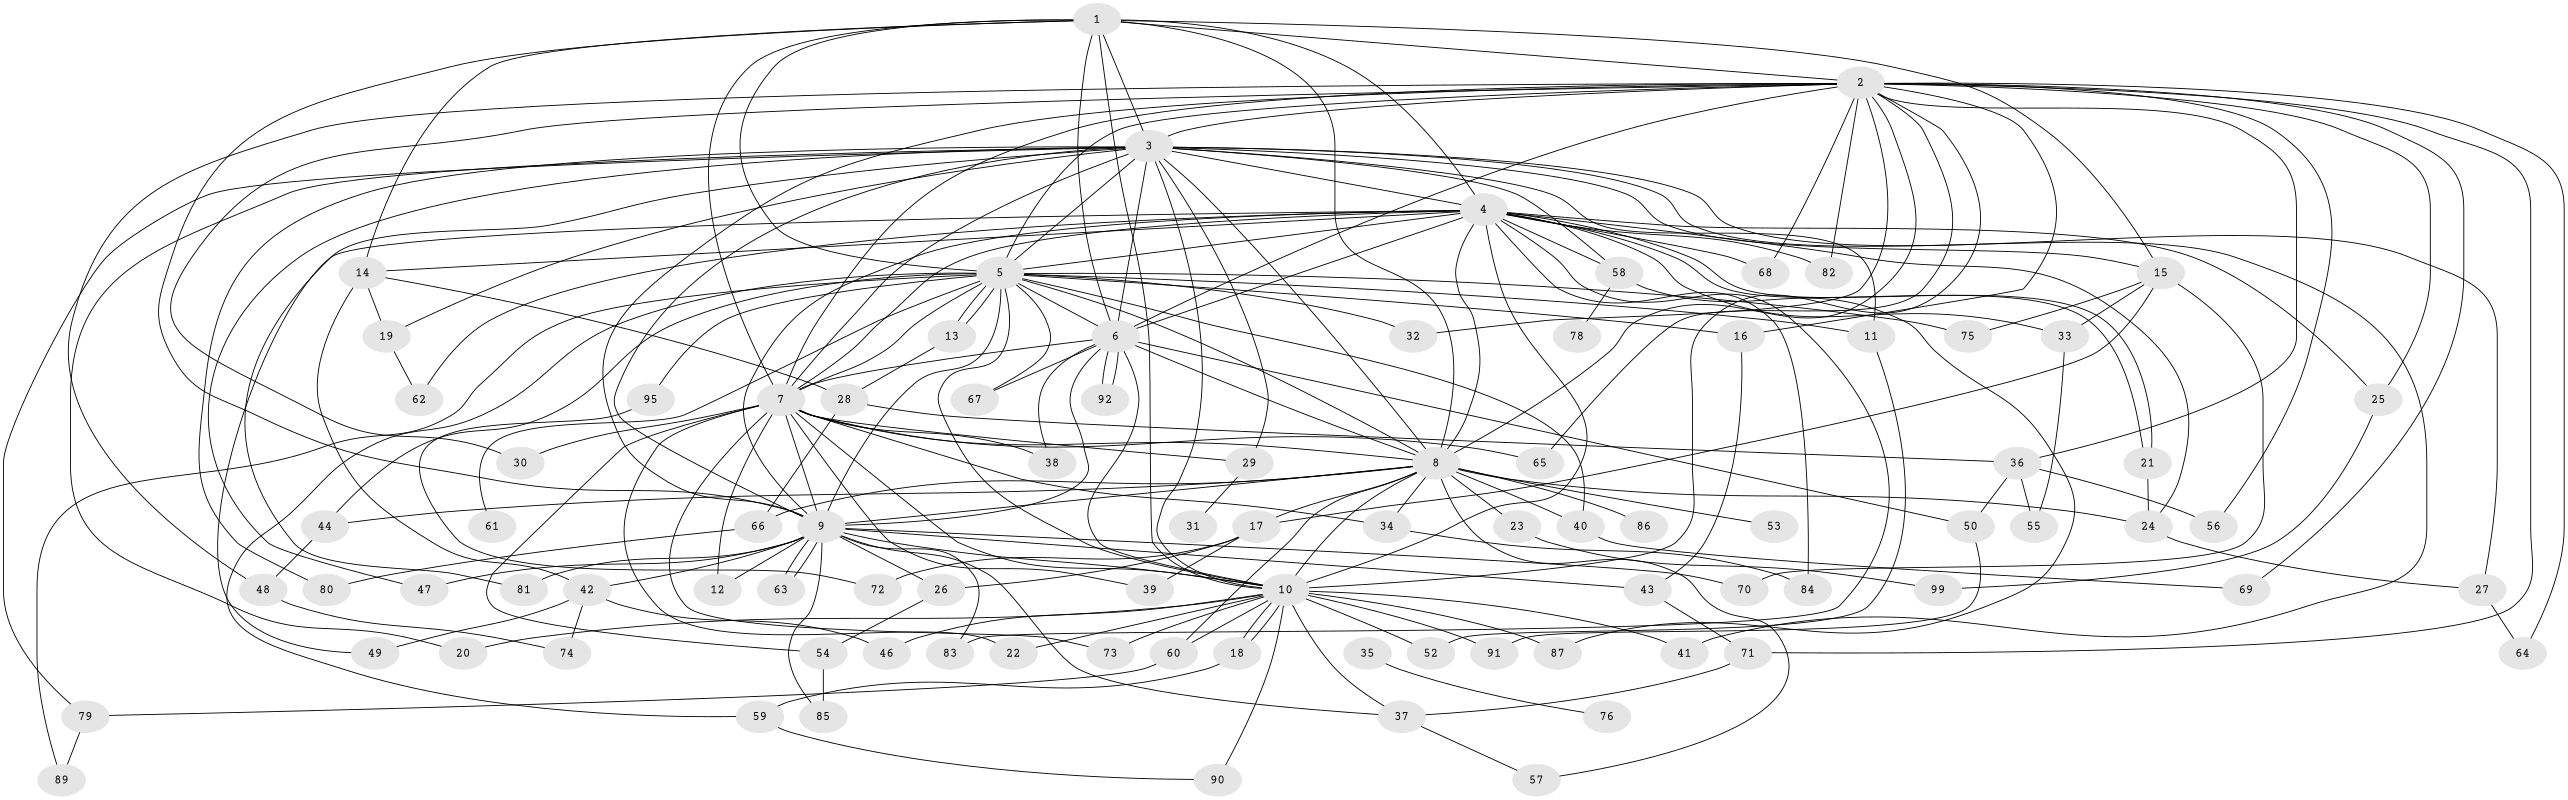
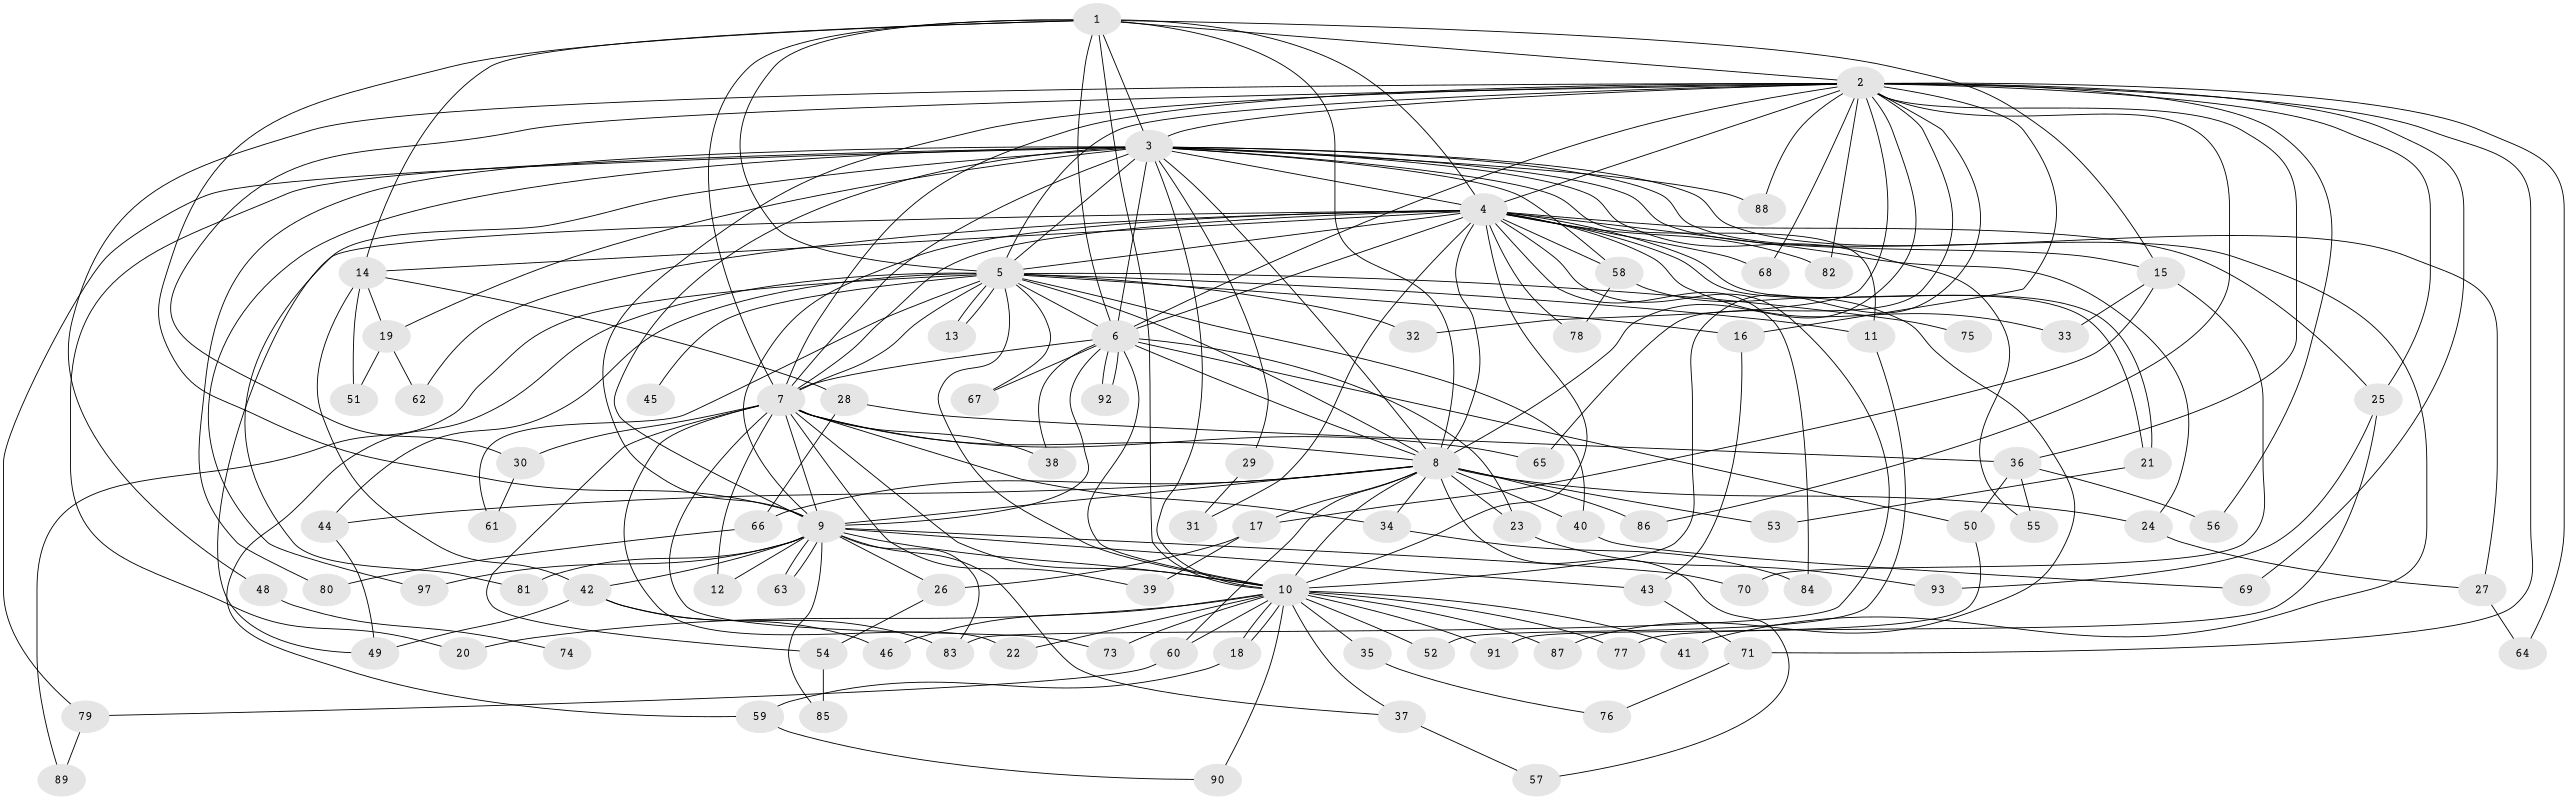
edge "2" -- "4": added
node "88": added
edge "4" -- "78": added
edge "15" -- "75": removed
edge "2" -- "86": added
edge "4" -- "31": added
edge "13" -- "28": removed
edge "6" -- "23": added
edge "5" -- "9": removed
node "51": added
node "95": label "95" -> "45"
edge "33" -- "55": now "3" -- "55"
edge "7" -- "29": removed
edge "21" -- "24": now "21" -- "53"
edge "30" -- "61": added
edge "44" -- "48": now "44" -- "49"
node "47": label "47" -> "97"
node "72": removed
node "99": label "99" -> "93"
edge "42" -- "74": now "42" -- "83"
edge "10" -- "35": added
node "77": added
edge "71" -- "37": now "71" -- "76"
